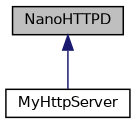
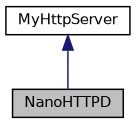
edge "MyHttpServer" -> "NanoHTTPD": reversed
